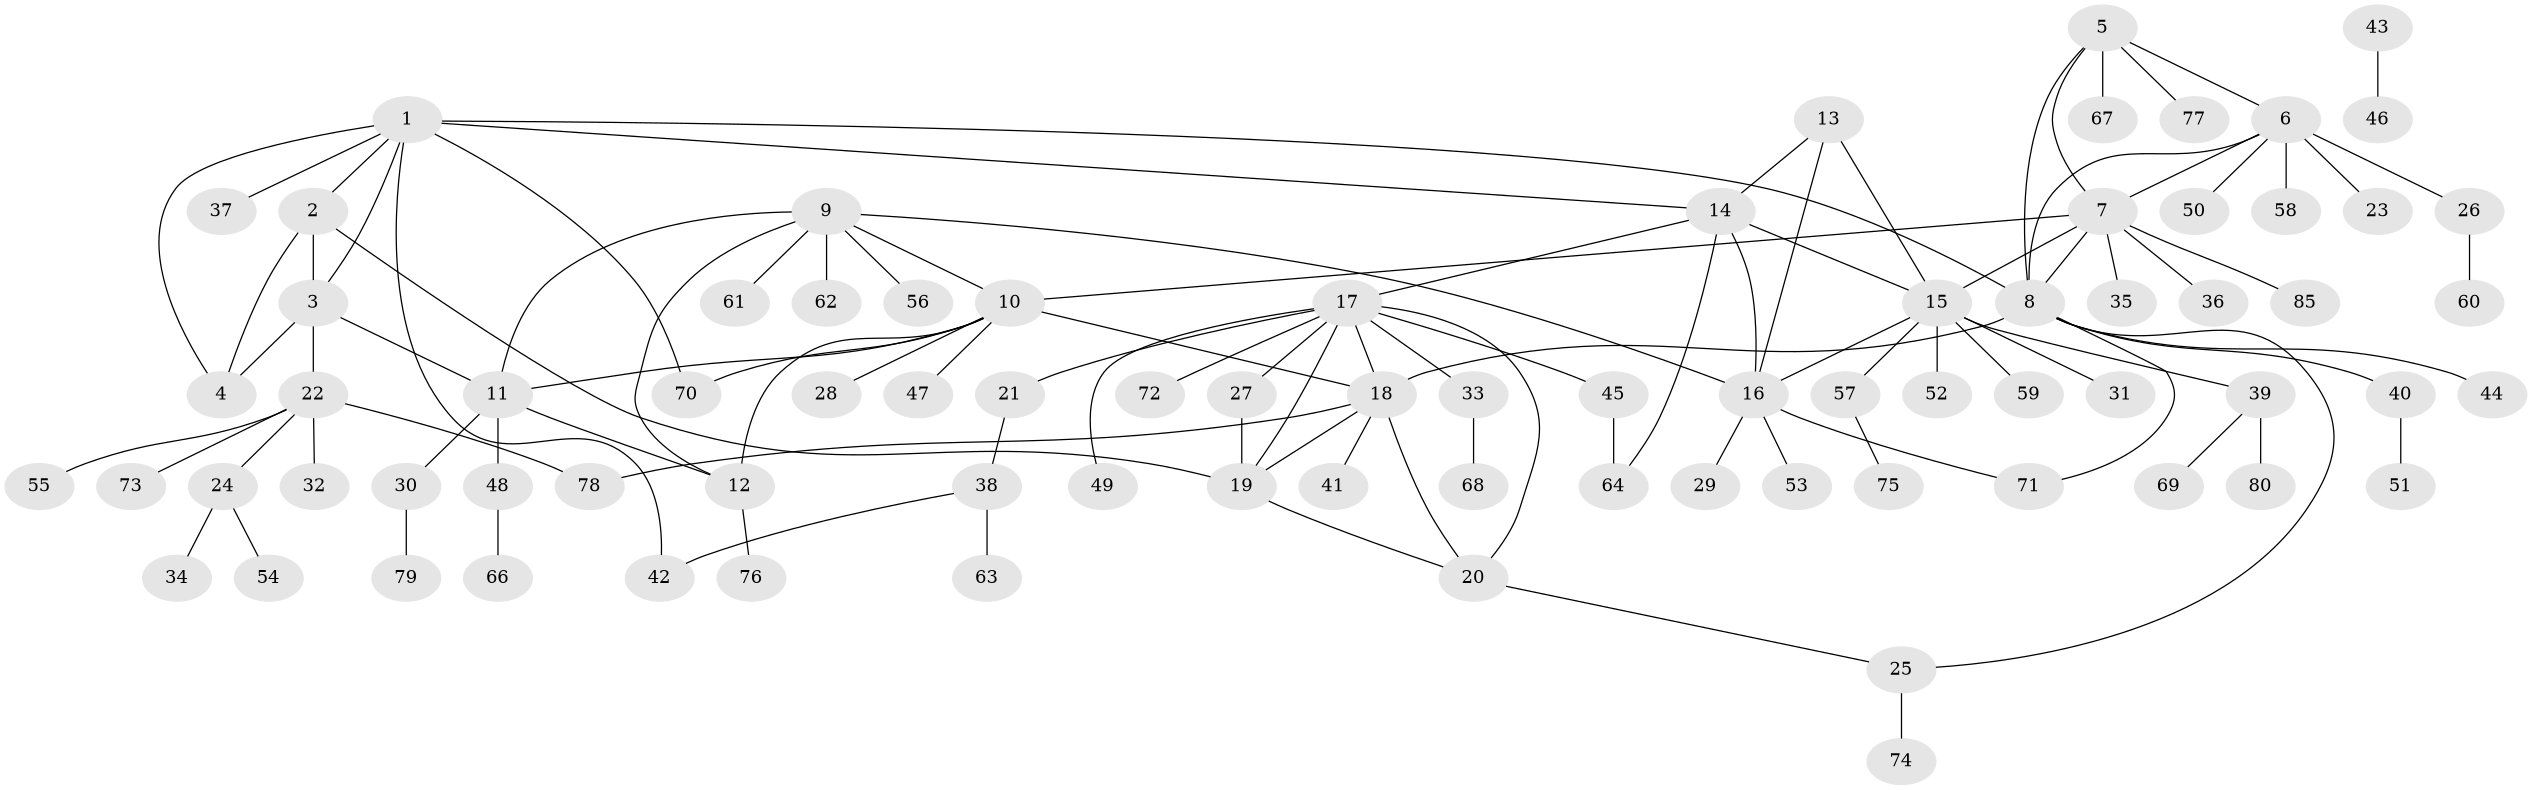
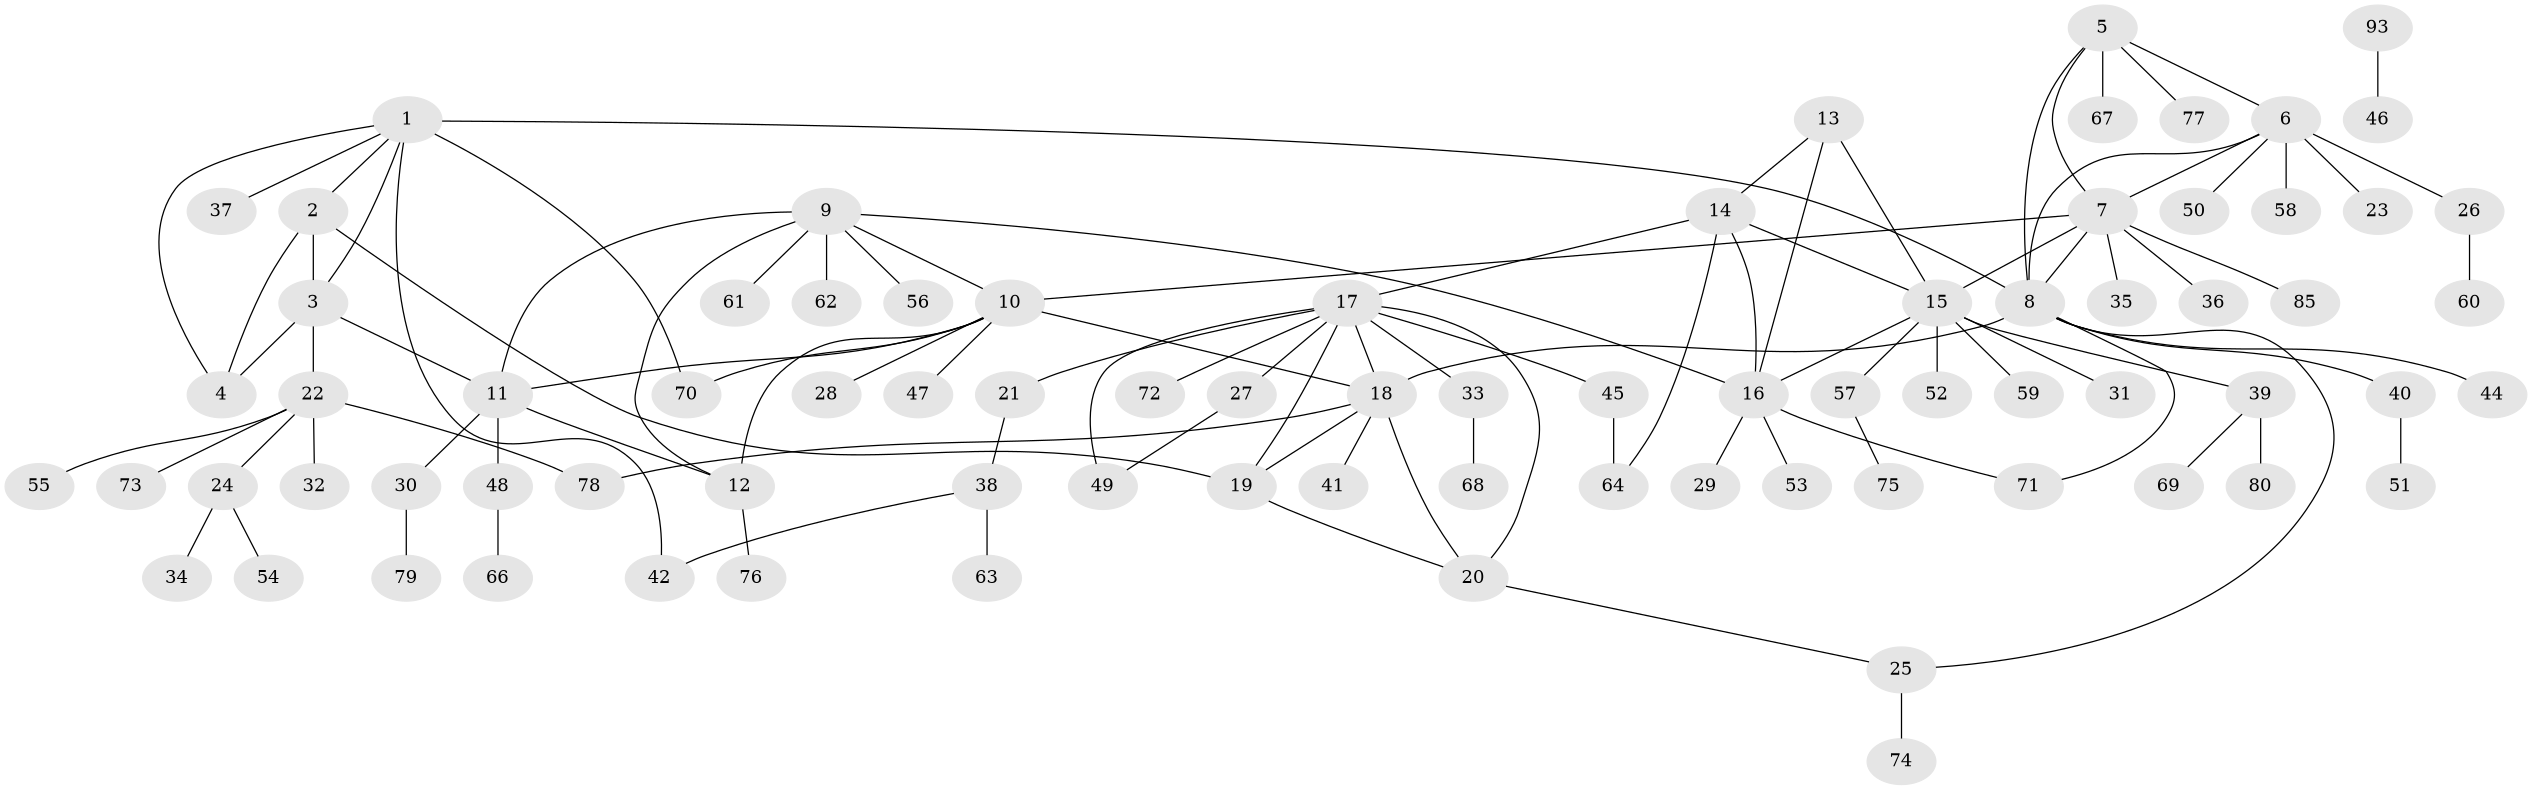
node "43": label "43" -> "93"
edge "1" -- "14": removed
edge "27" -- "19": now "27" -- "49"
